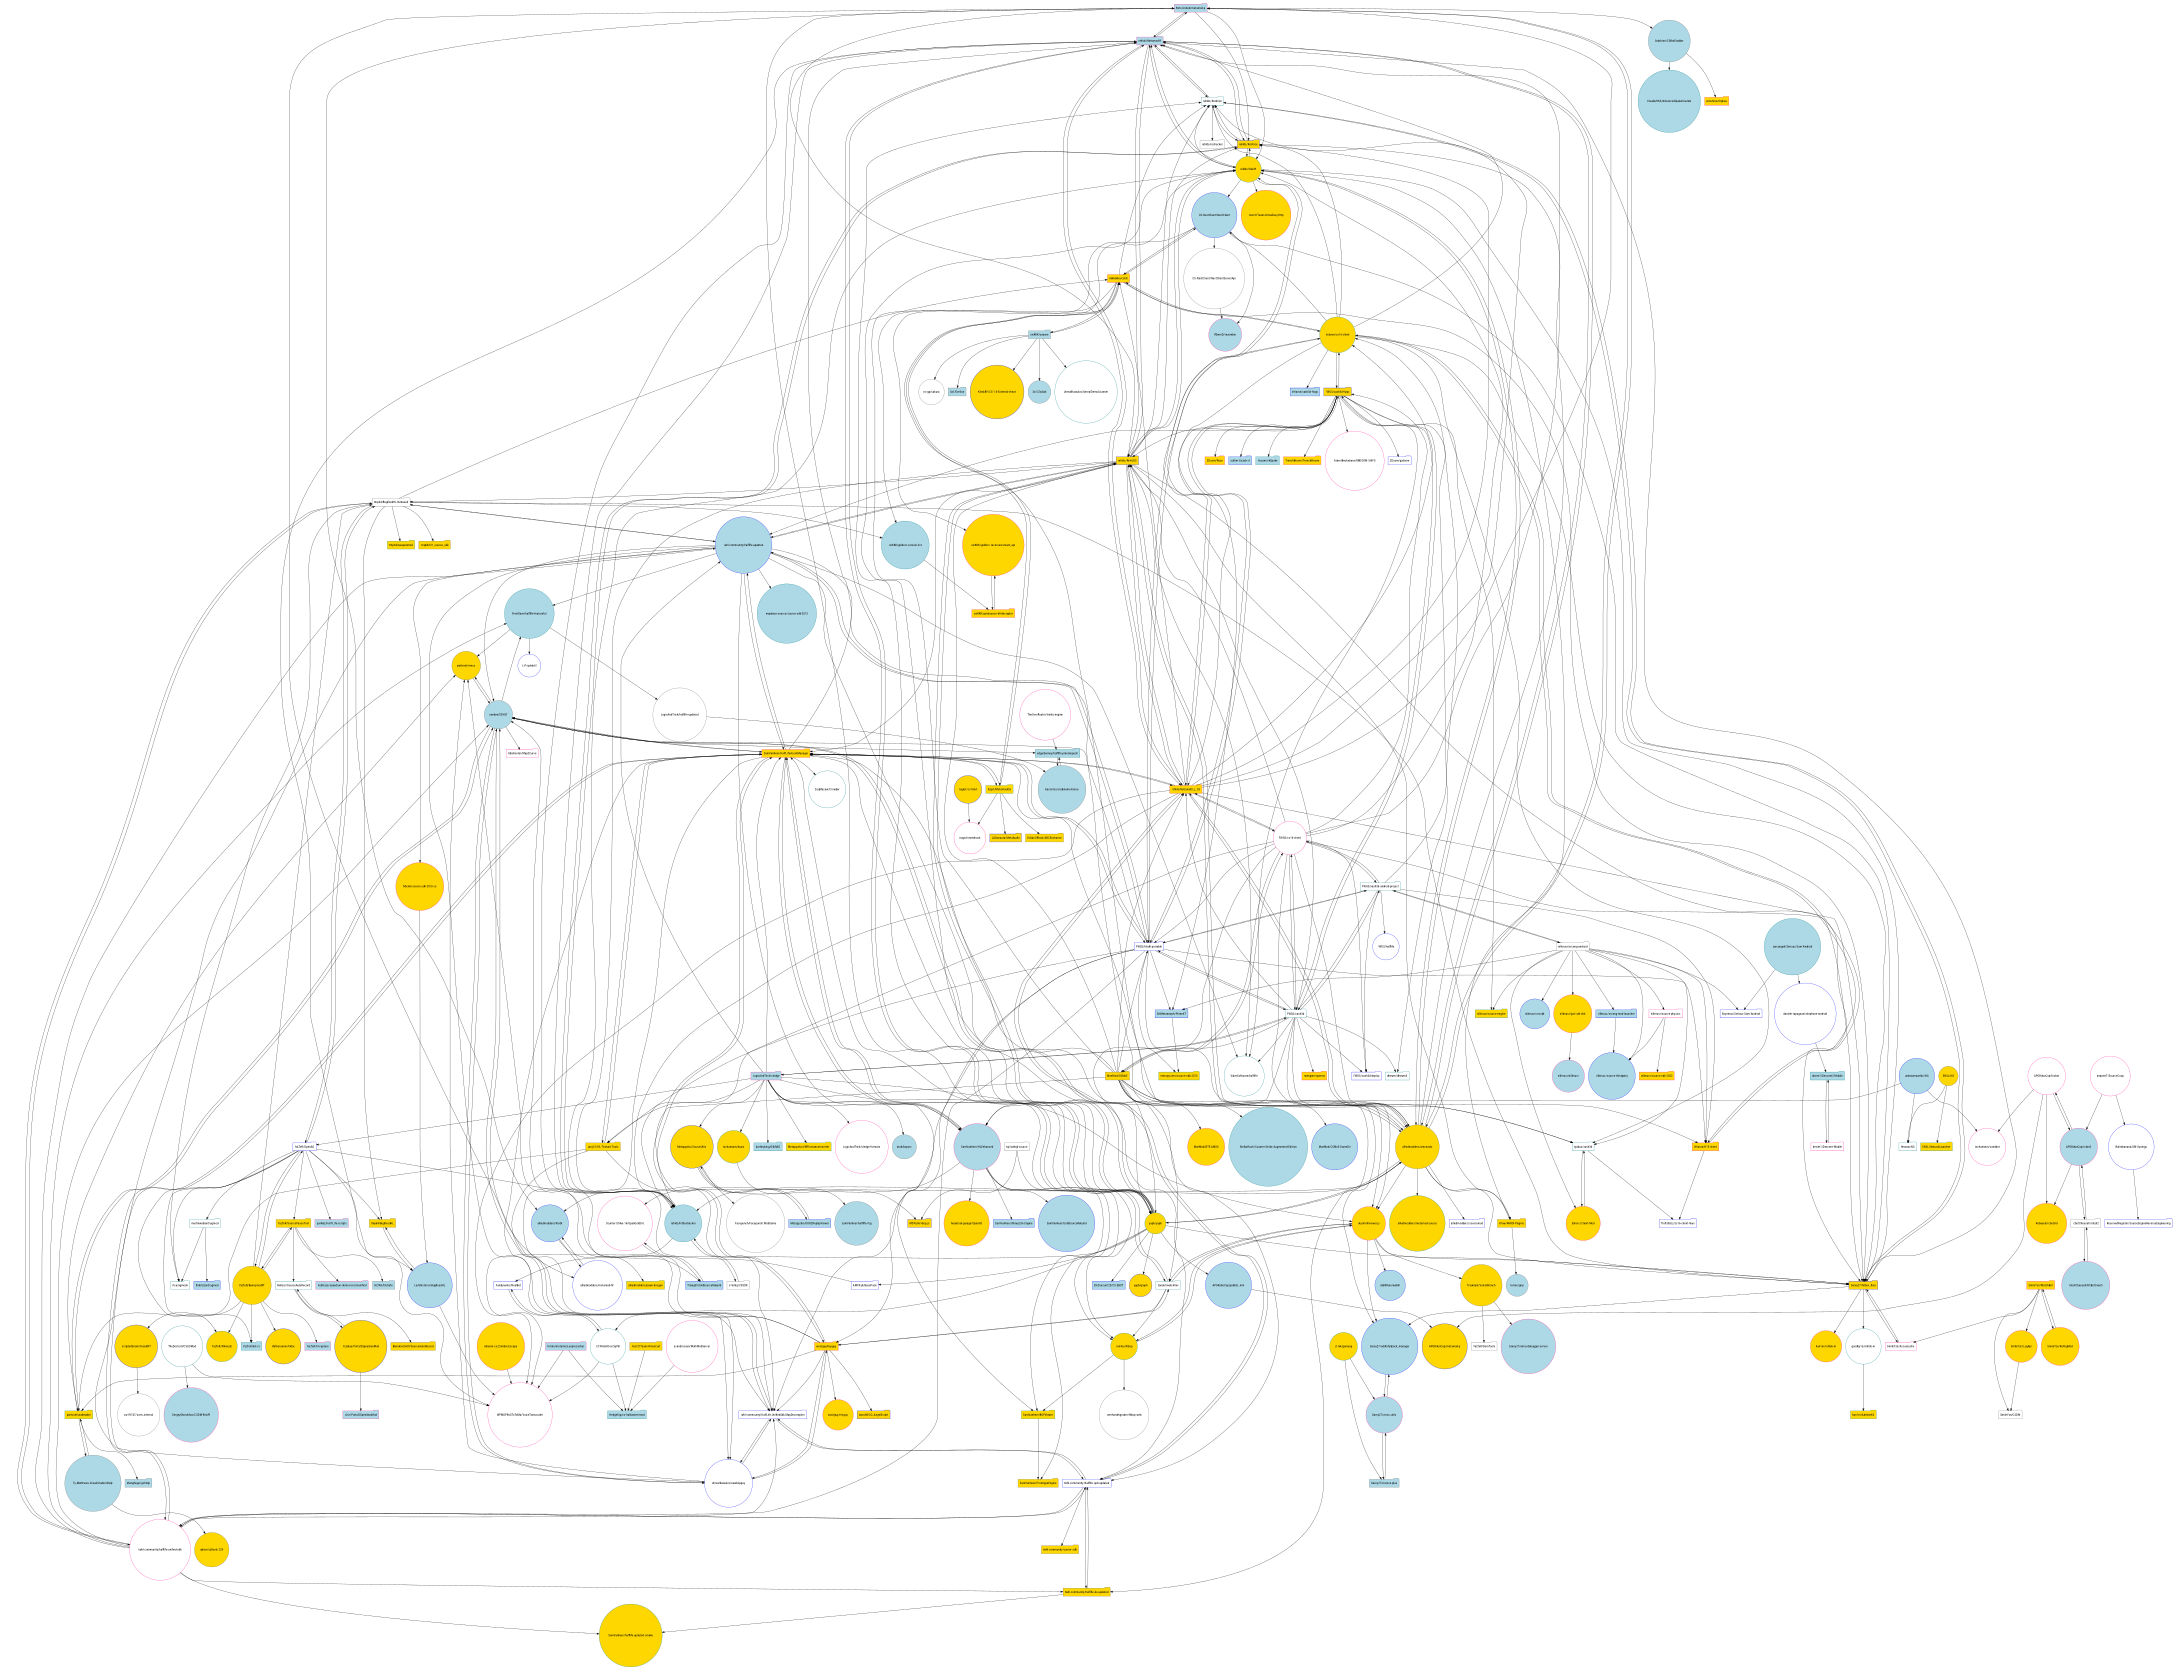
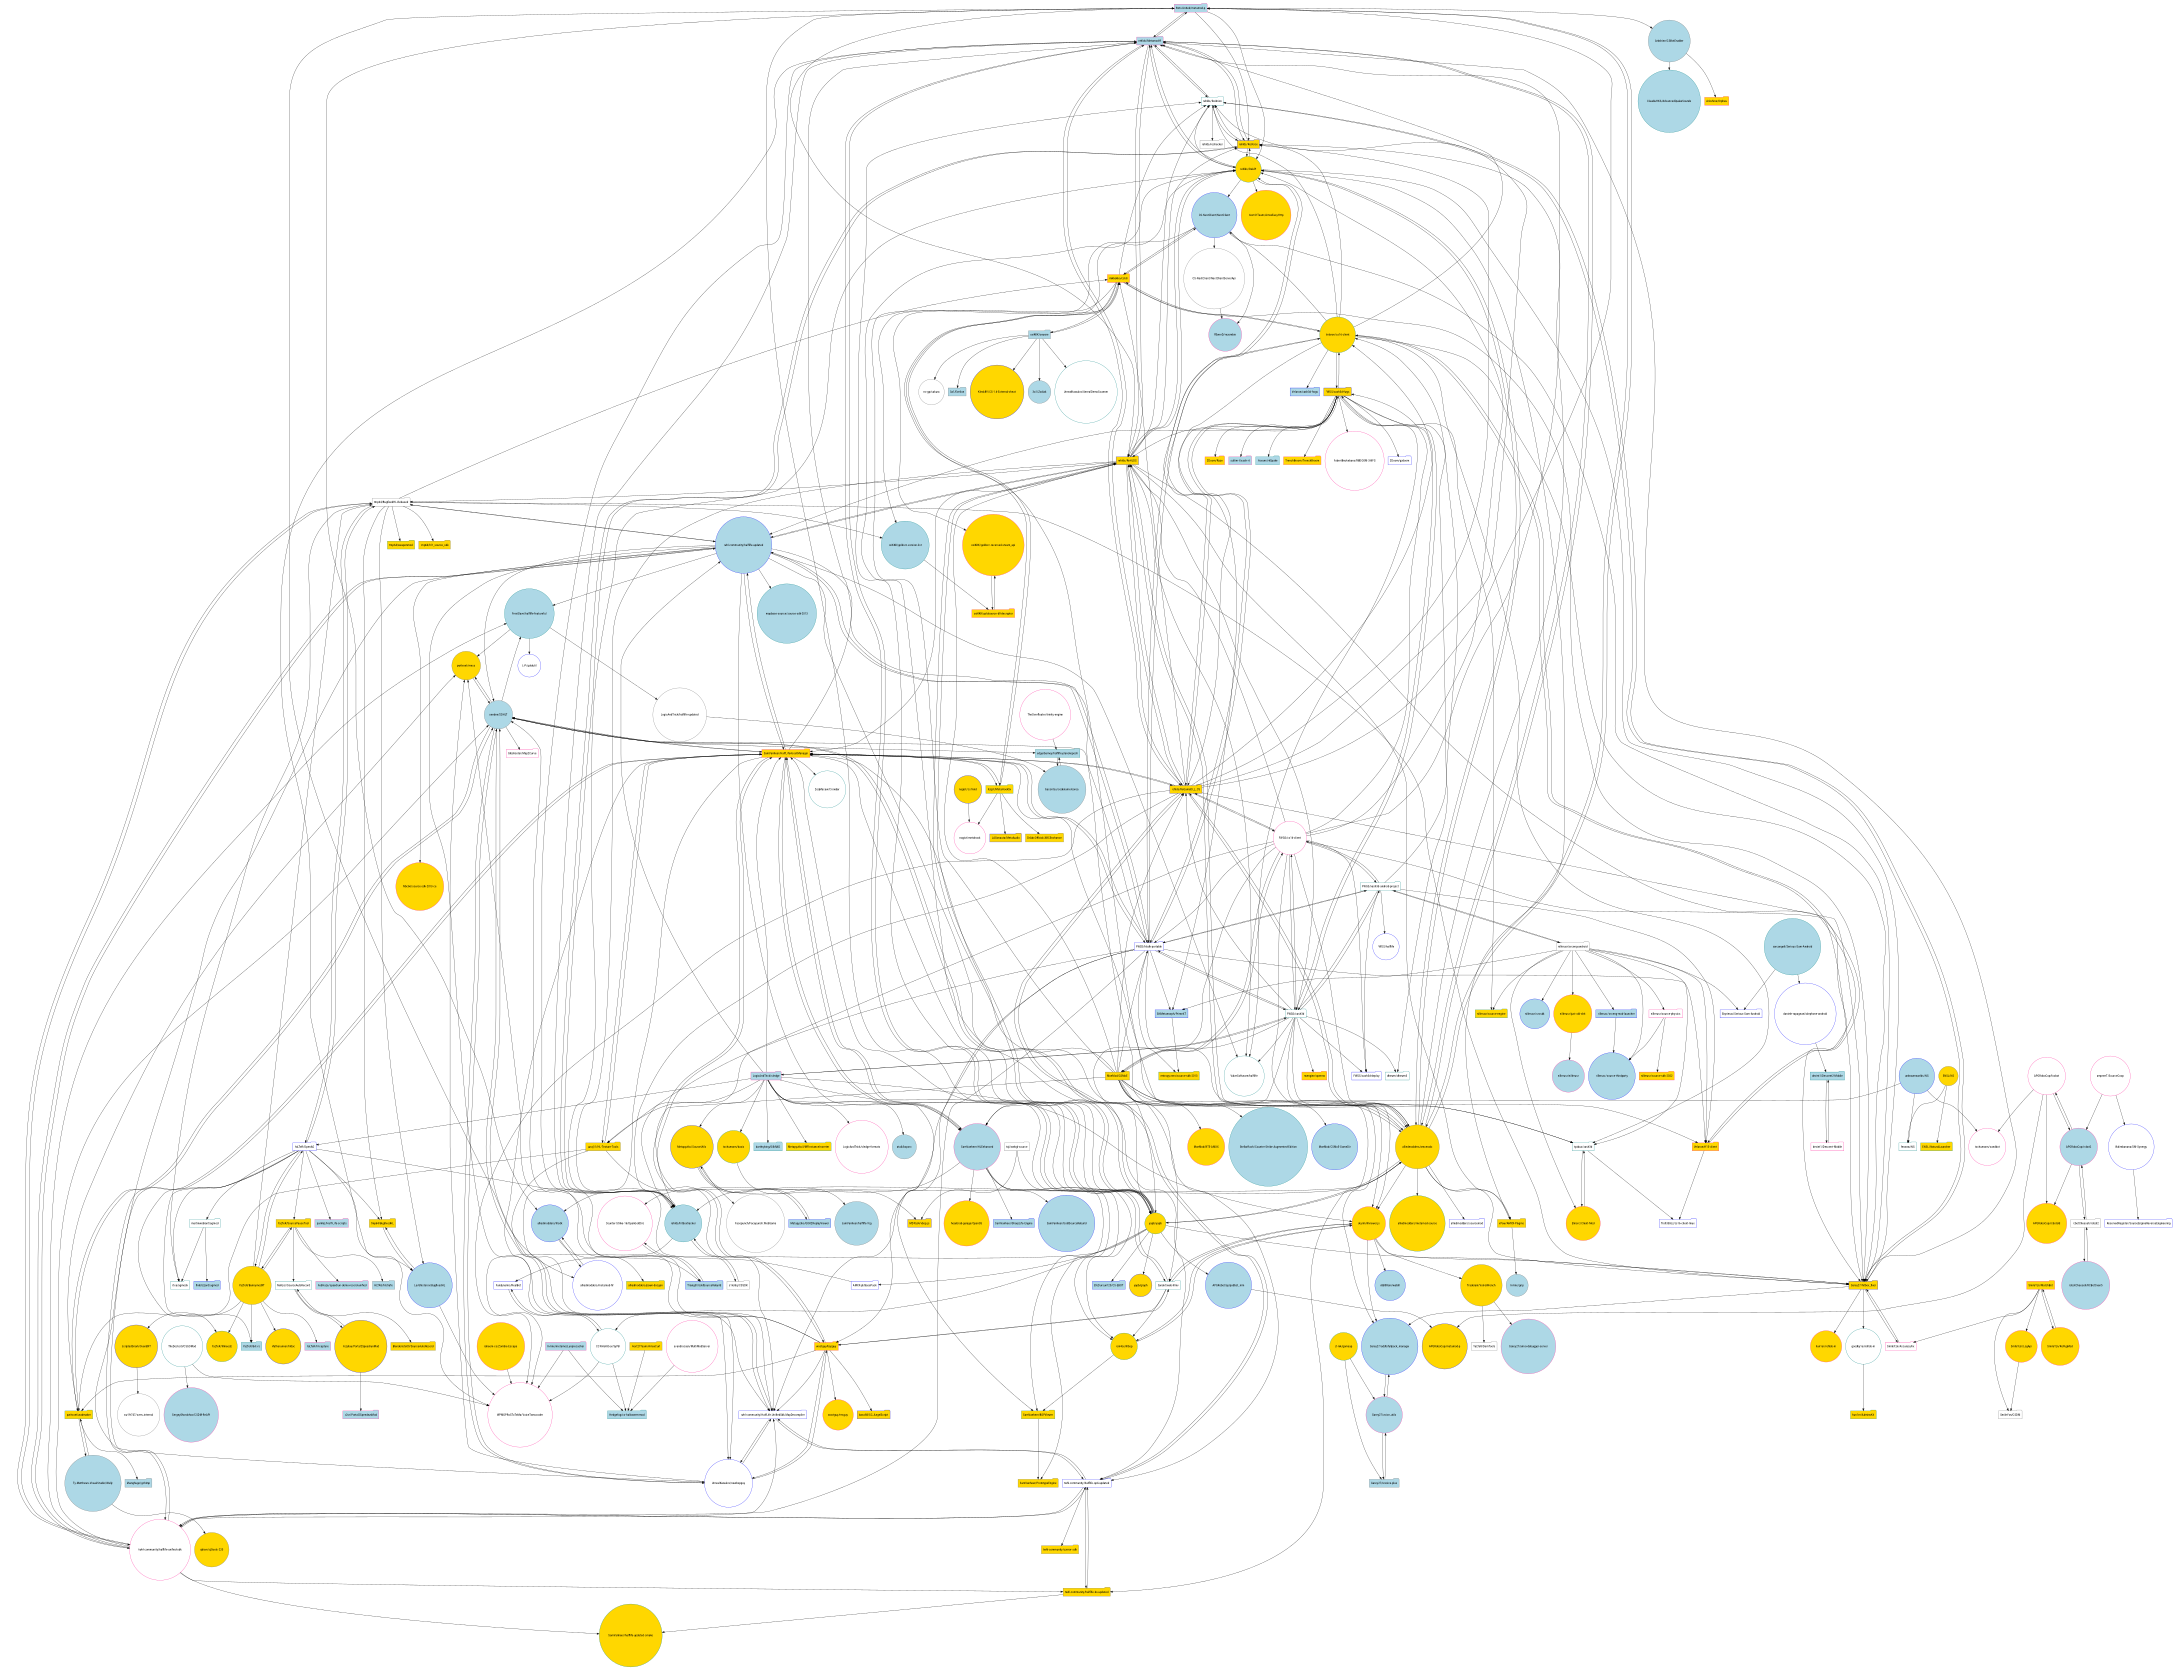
node "sultim-t/xash-rt": color blue -> deeppink
node "rehlds/ReGameDLL_CS": color deeppink -> blue
edge "twhl-community/halflife-updated" -> "twhl-community/halflife-unified-sdk": added
edge "Nbc66/source-sdk-2013-ce" -> "LevShisterov/BugfixedHL": now "tmp64/BugfixedHL-Rebased" -> "LevShisterov/BugfixedHL"
node "Rebased/rcbotold": label "Rebased/rcbotold" -> "APGRoboCop/rcbotold"
node "bernhardmgruber/hlbsp-web": removed
